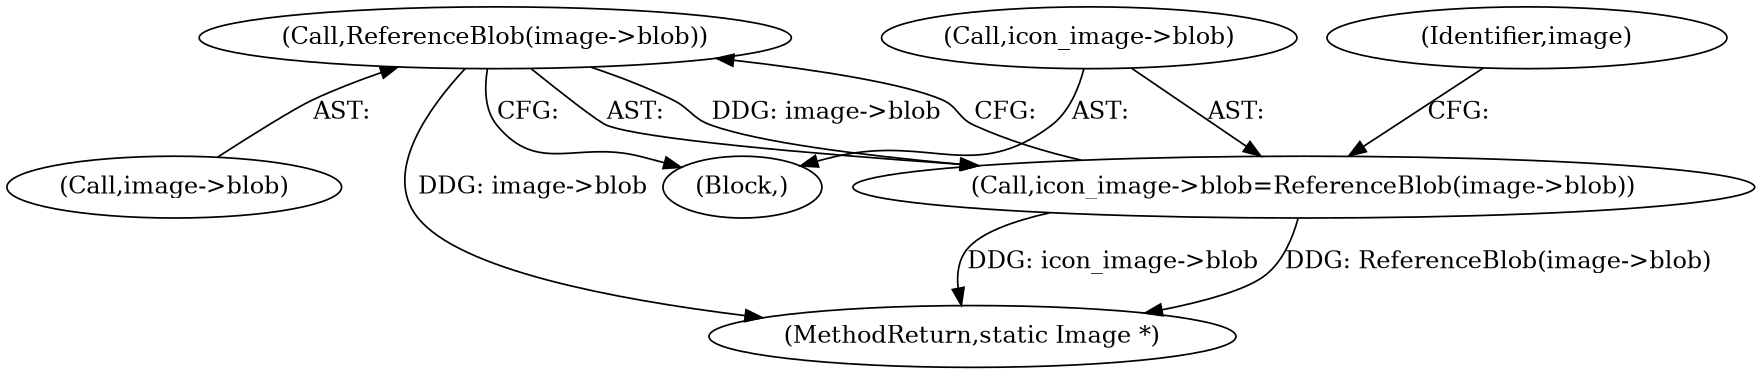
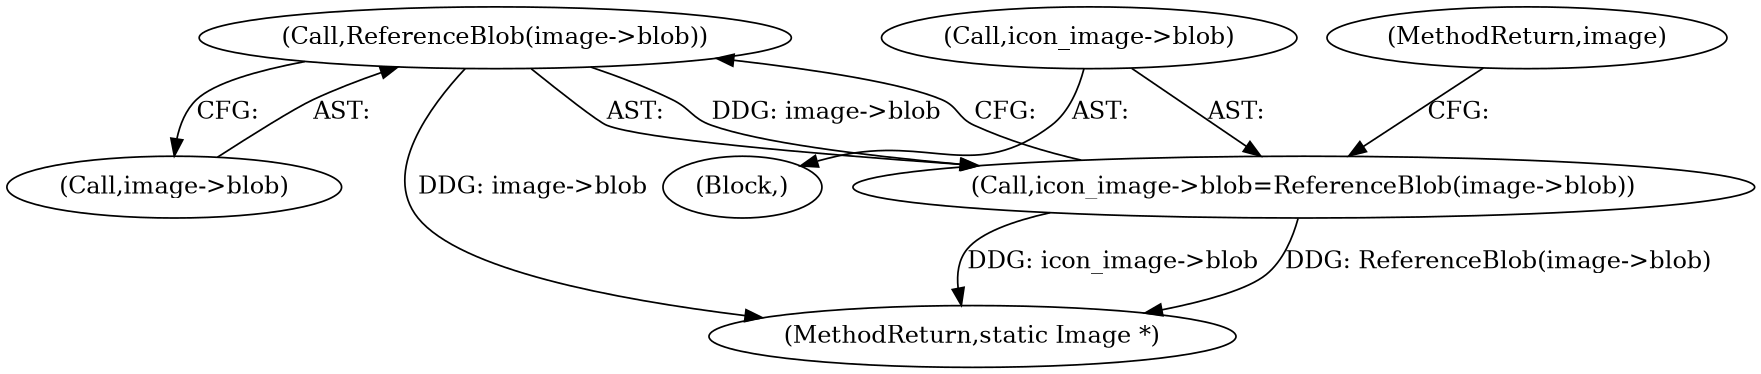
node "(Identifier,image)": label "(Identifier,image)" -> "(MethodReturn,image)"
edge "(Call,ReferenceBlob(image->blob))" -> "(Block,)": now "(Call,ReferenceBlob(image->blob))" -> "(Call,image->blob)"
